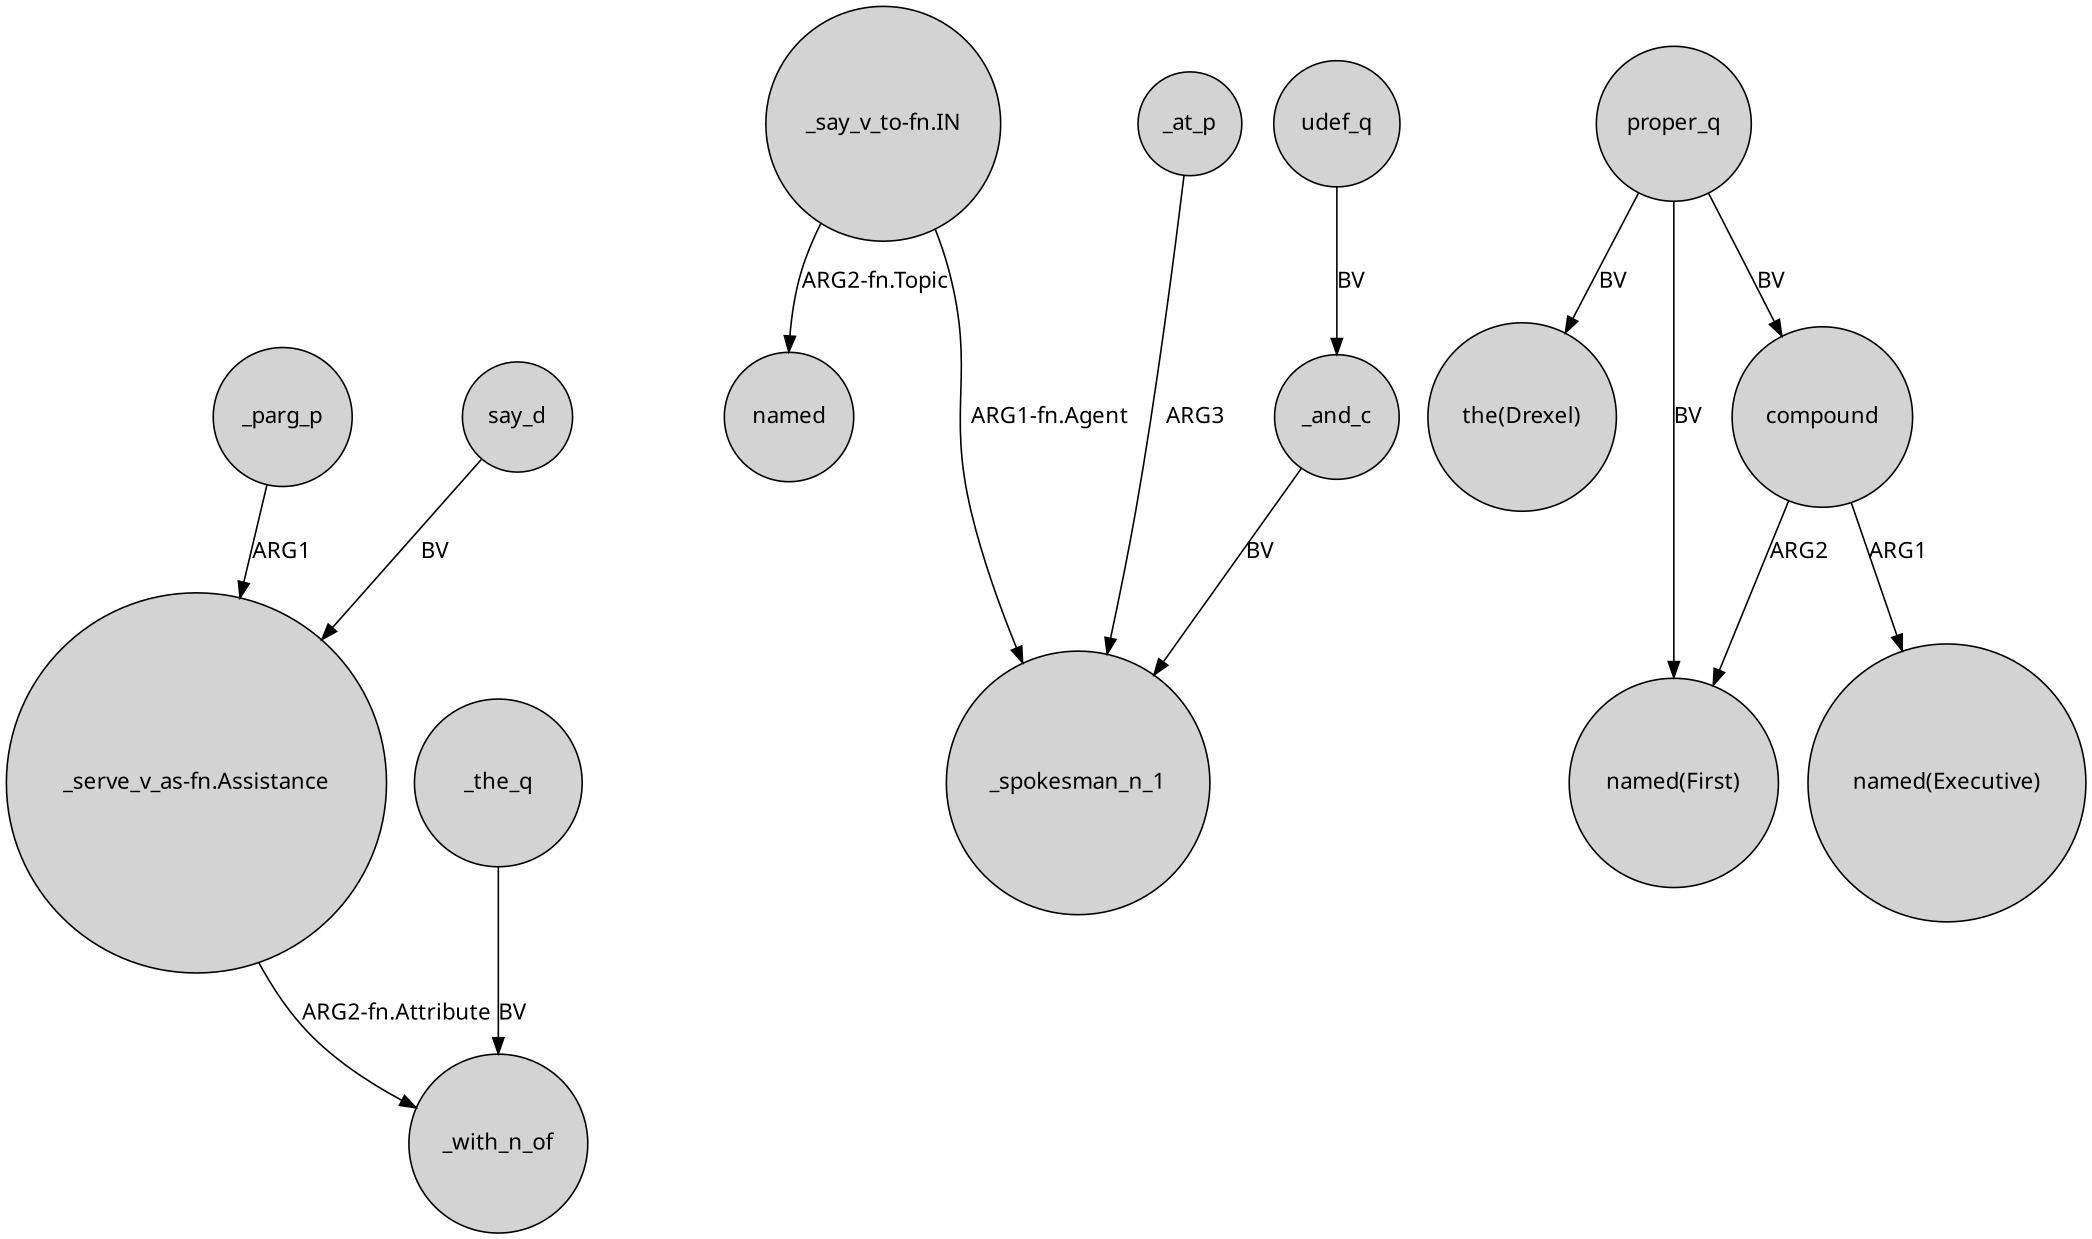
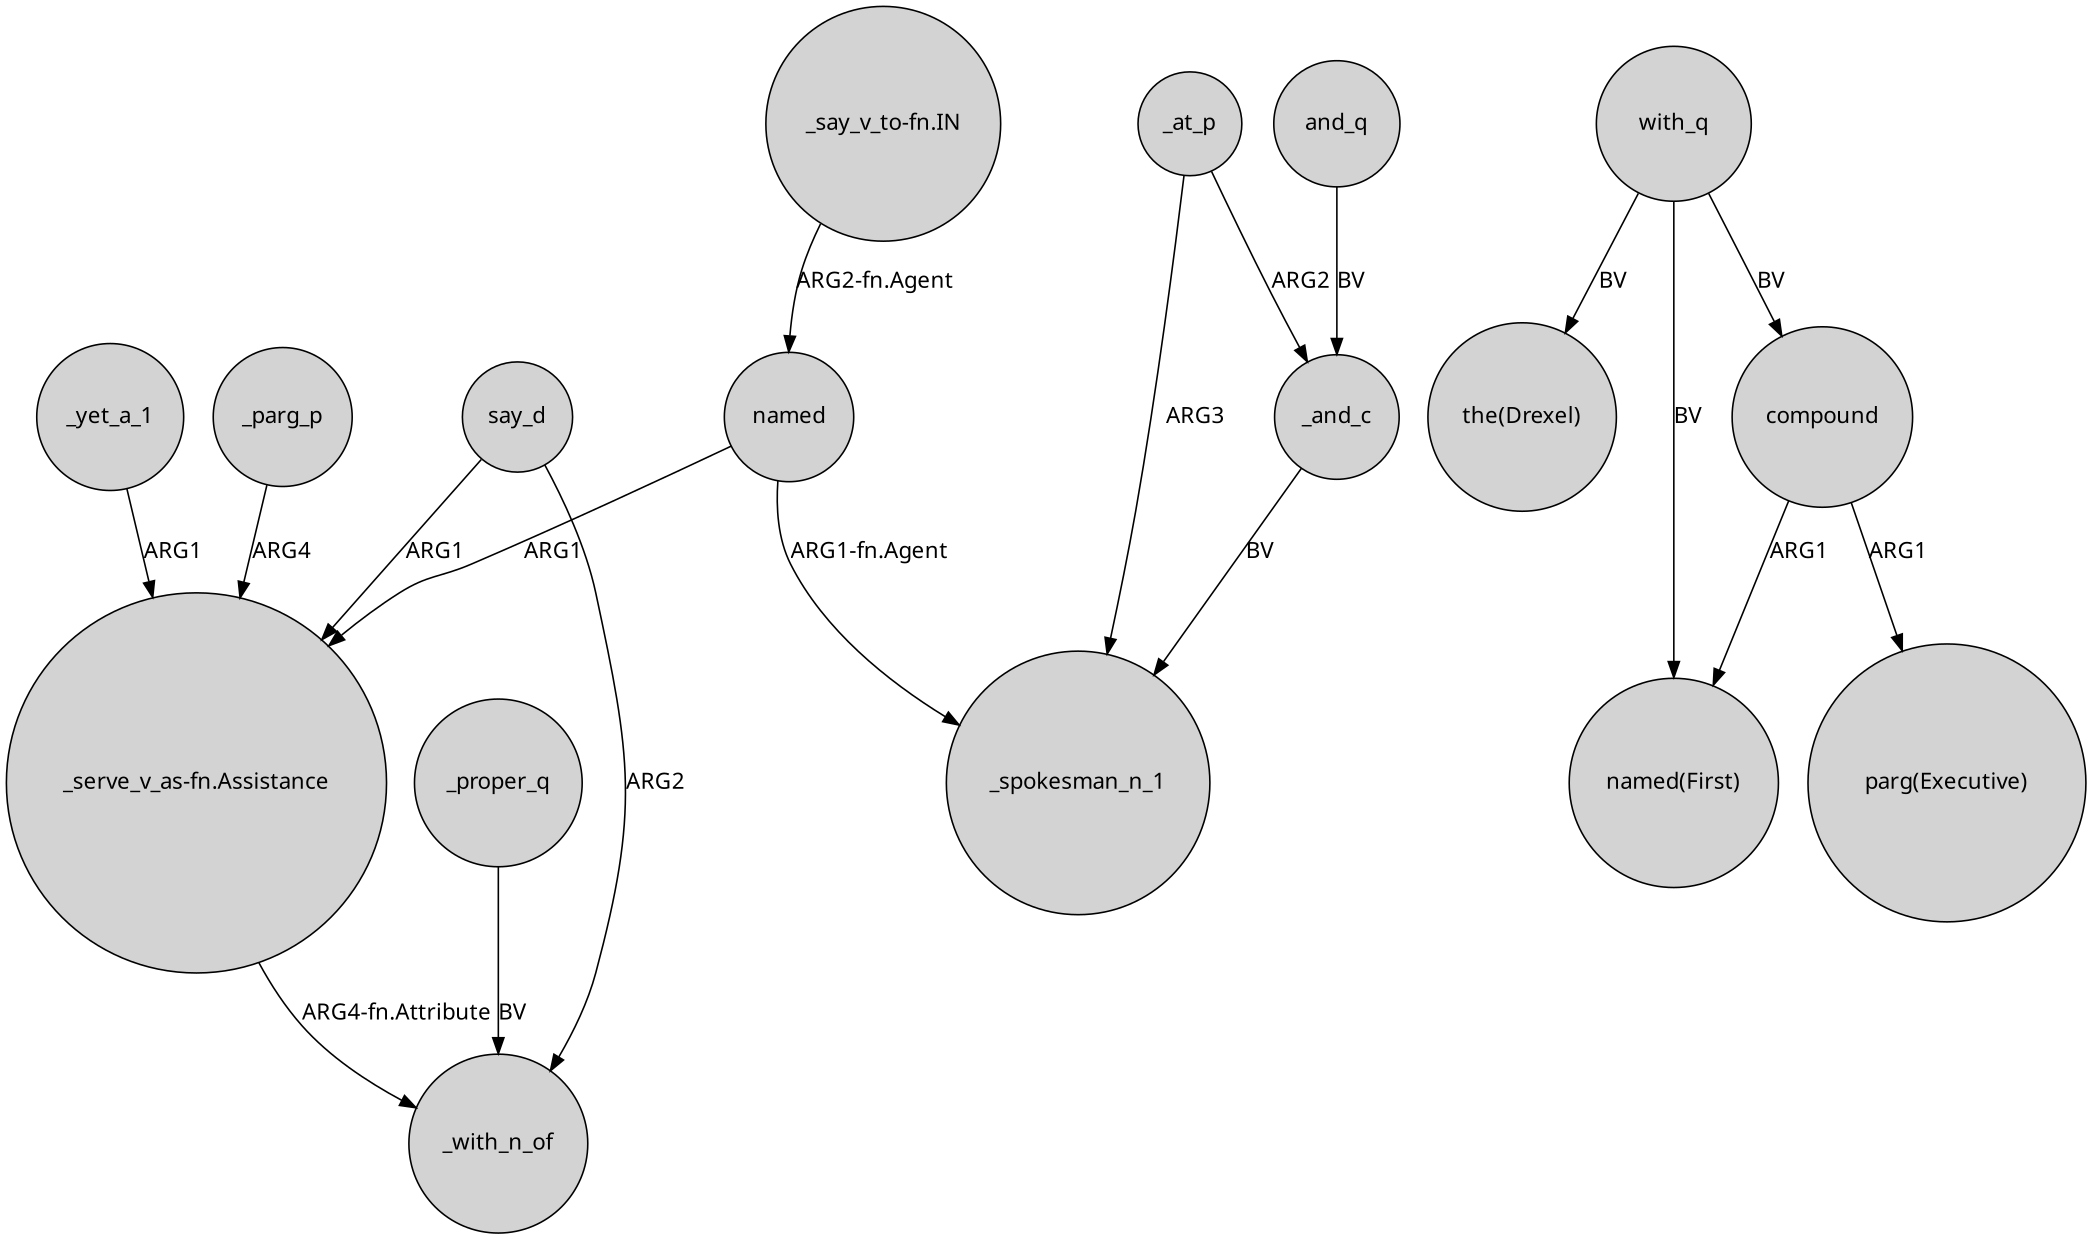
node "udef_q": label "udef_q" -> "and_q"
node "proper_q": label "proper_q" -> "with_q"
edge "_at_p" -> "_and_c": added, label "ARG2"
edge "_say_v_to-fn.IN" -> "named": label "ARG2-fn.Topic" -> "ARG2-fn.Agent"
node "_yet_a_1": added
edge "_say_v_to-fn.IN" -> "_spokesman_n_1": now "named" -> "_spokesman_n_1"
edge "named" -> "_serve_v_as-fn.Assistance": added, label "ARG1"
edge "_parg_p" -> "_serve_v_as-fn.Assistance": label "ARG1" -> "ARG4"
edge "say_d" -> "_serve_v_as-fn.Assistance": label "BV" -> "ARG1"
edge "compound" -> "named(First)": label "ARG2" -> "ARG1"
edge "say_d" -> "_with_n_of": added, label "ARG2"
node "_the_q": label "_the_q" -> "_proper_q"
node "named(Executive)": label "named(Executive)" -> "parg(Executive)"
edge "_serve_v_as-fn.Assistance" -> "_with_n_of": label "ARG2-fn.Attribute" -> "ARG4-fn.Attribute"
